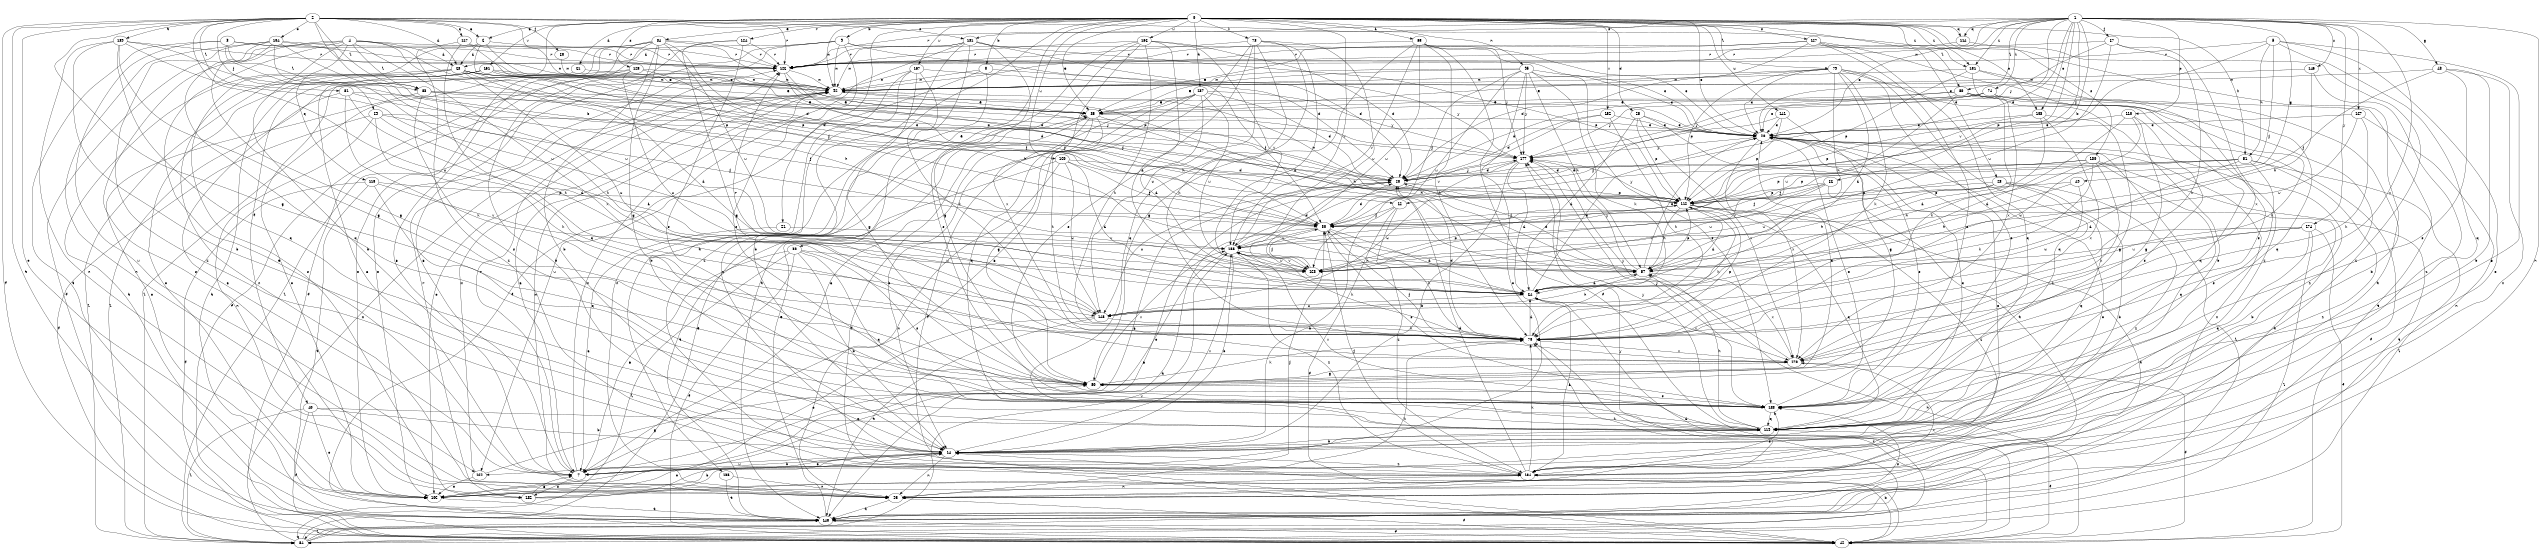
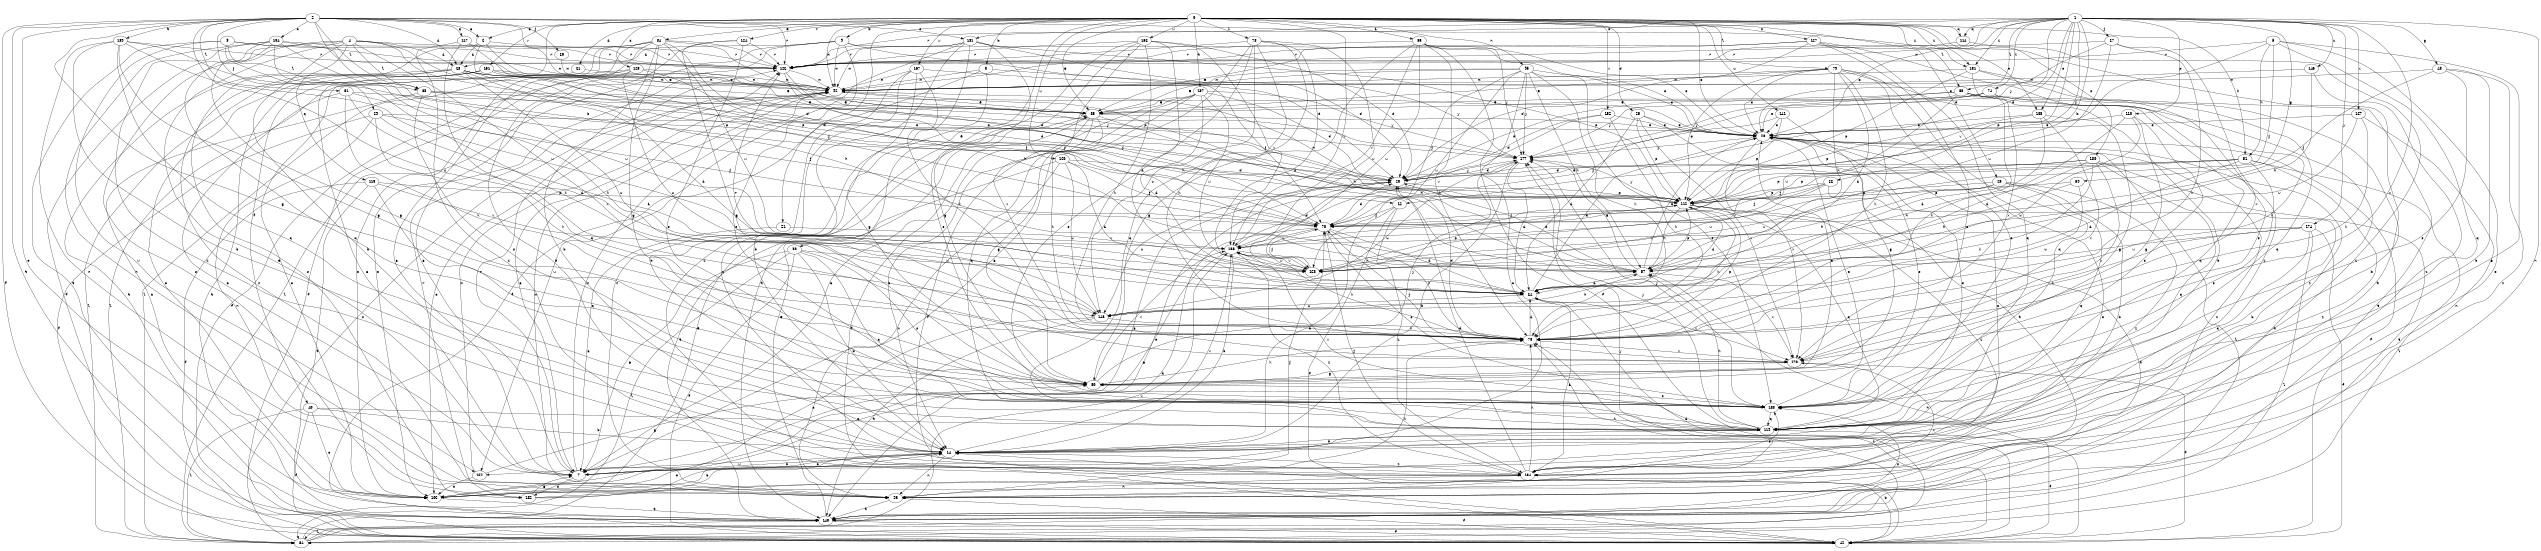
node "49": label "49" -> "59"
edge "57" -> "177": label "y" -> "a"
node "30": label "30" -> "70"
edge "170" -> "177": now "50" -> "177"
node "135": removed
